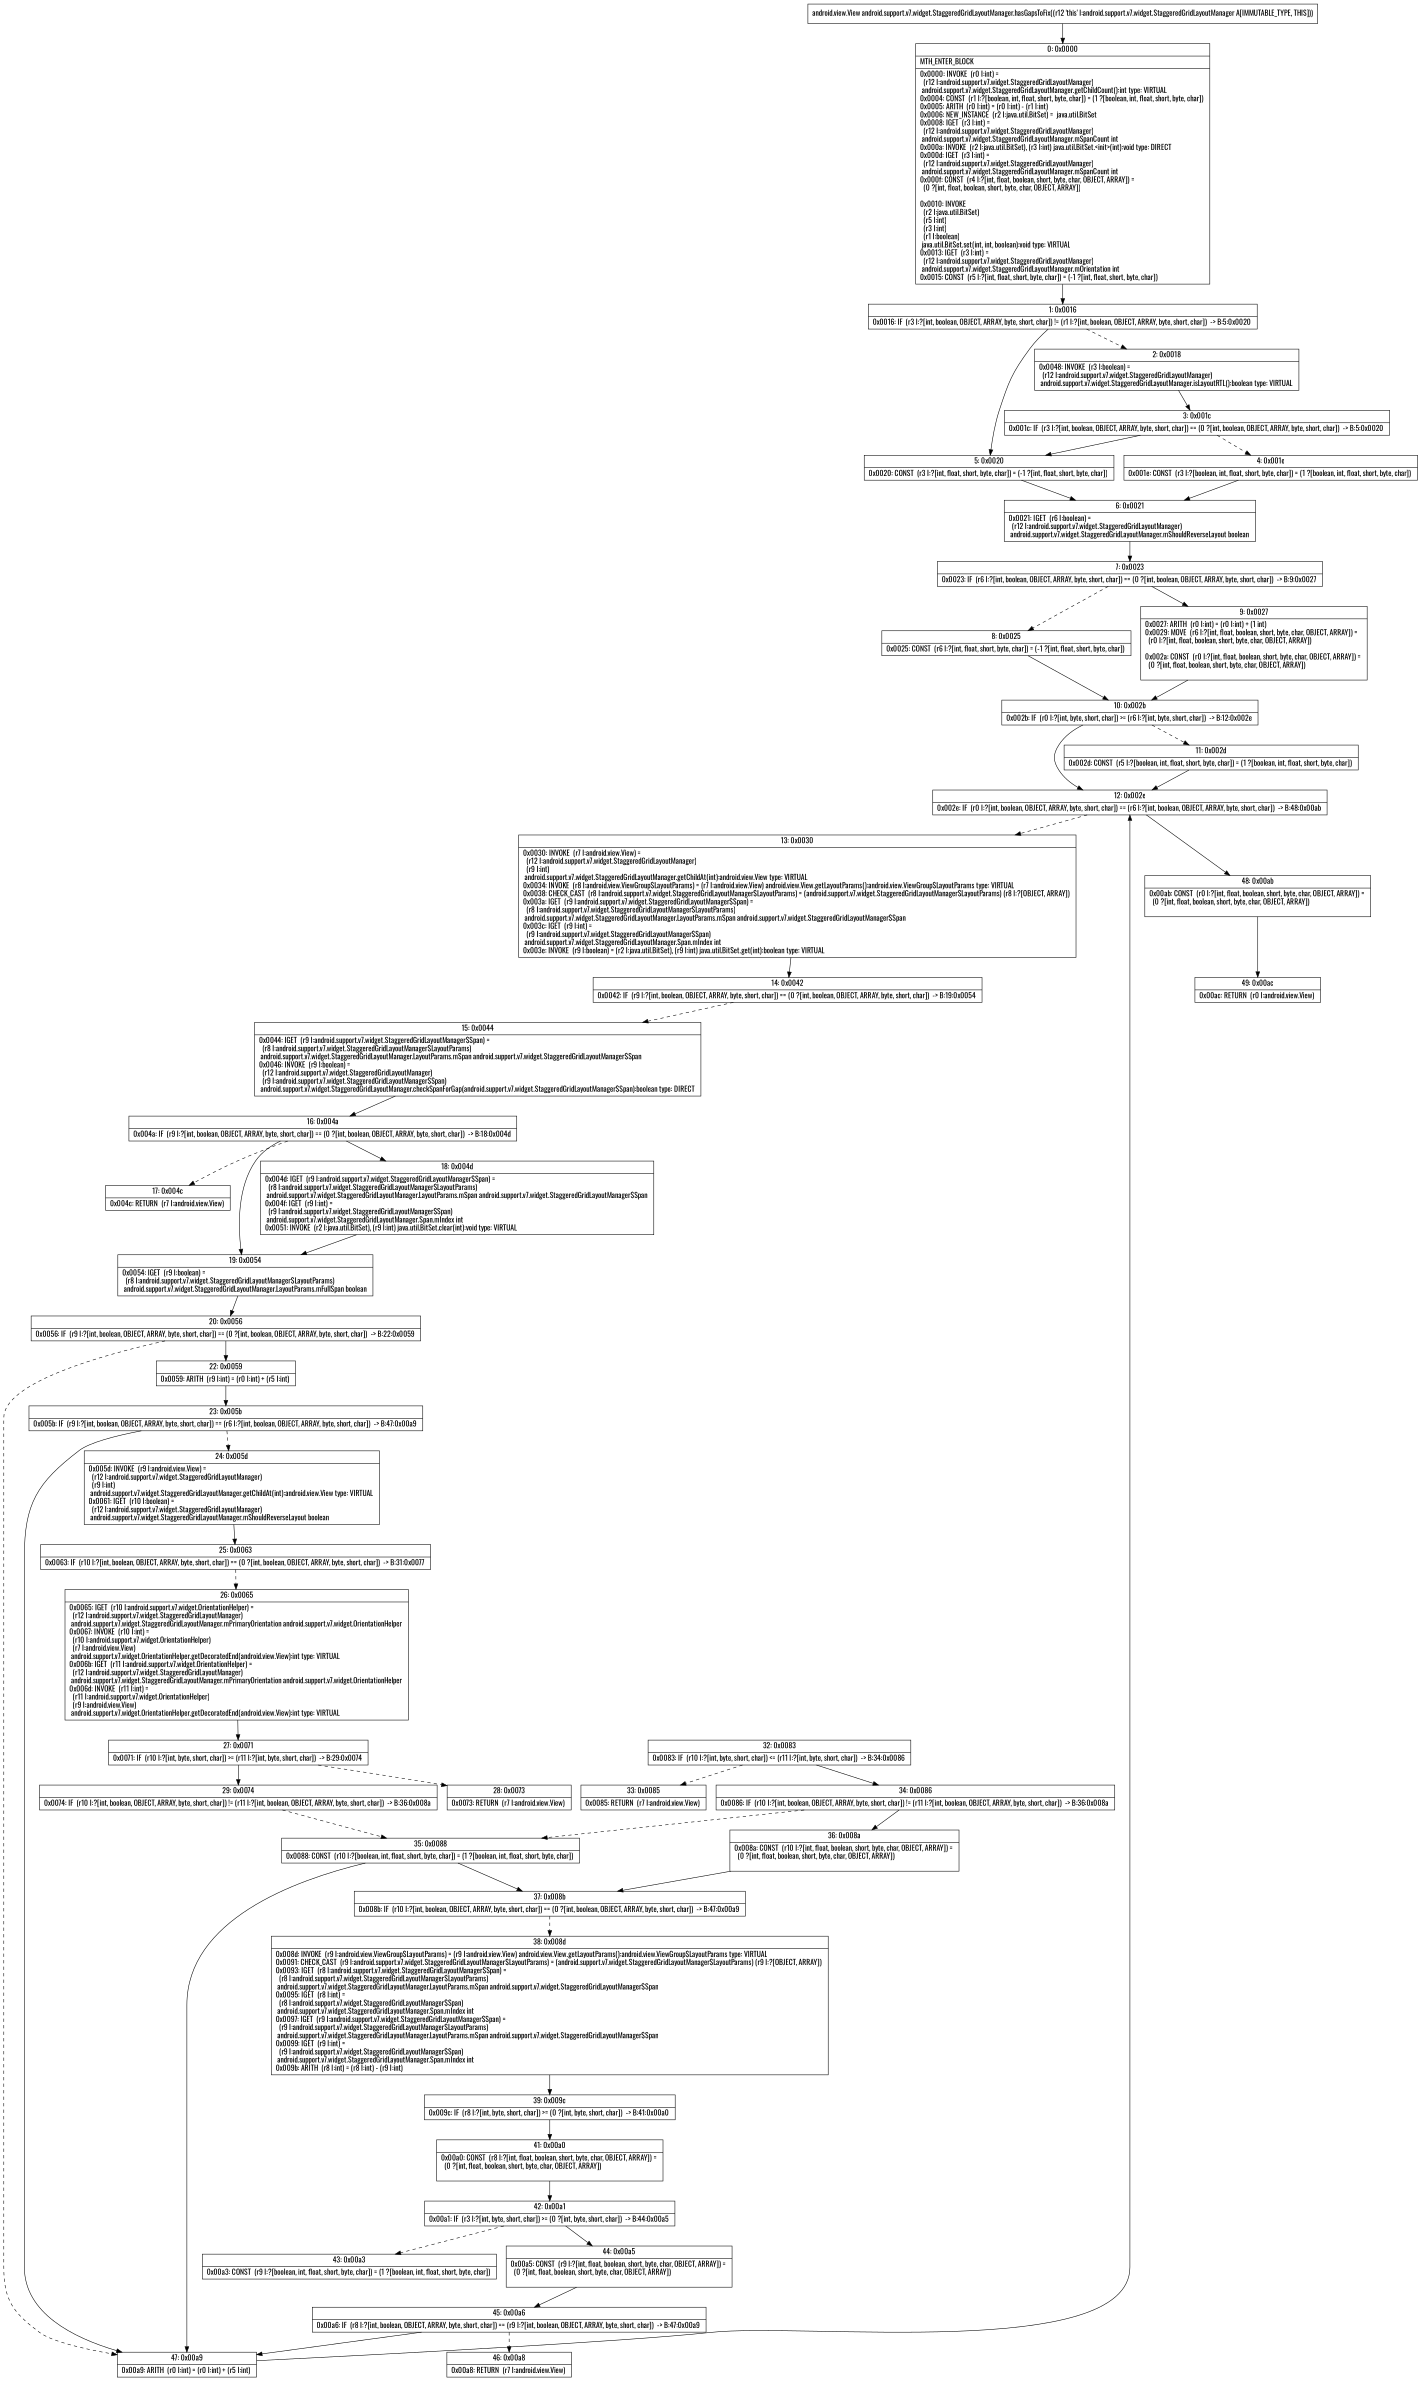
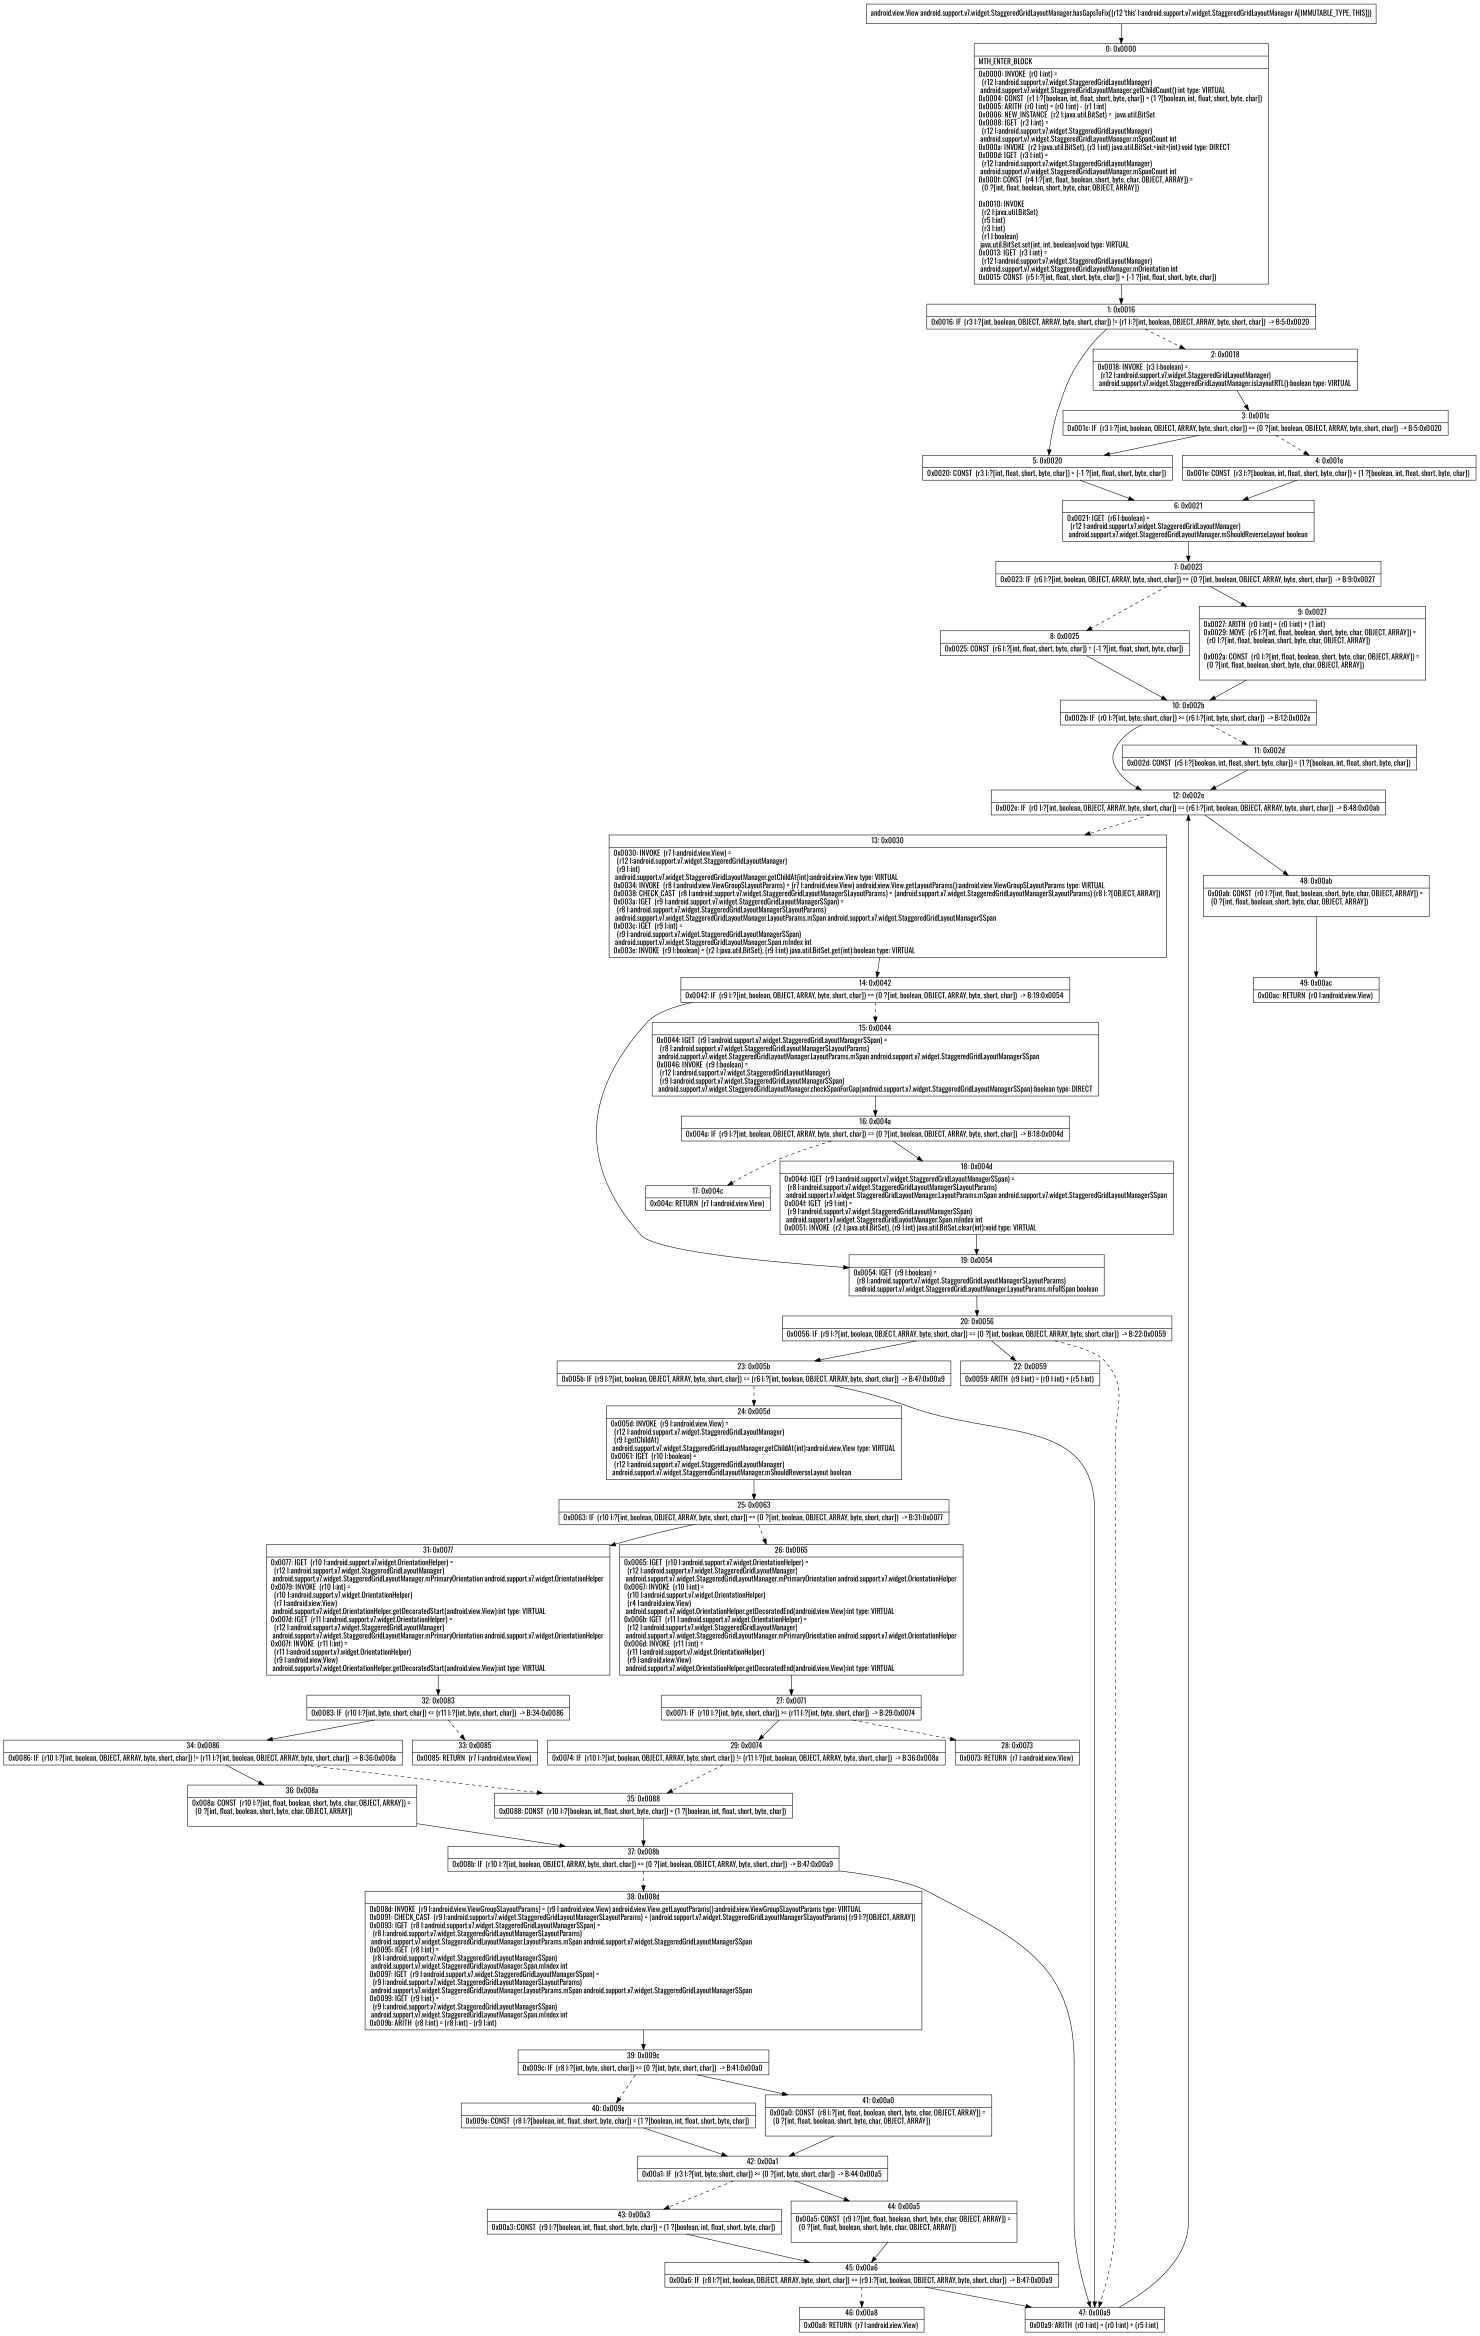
node "2: 0x0018": text "0x0048: INVOKE  (r3 I:boolean) =" -> "0x0018: INVOKE  (r3 I:boolean) ="
edge "16: 0x004a" -> "19: 0x0054": now "14: 0x0042" -> "19: 0x0054"
edge "22: 0x0059" -> "23: 0x005b": now "20: 0x0056" -> "23: 0x005b"
node "24: 0x005d": text "(r9 I:int)" -> "(r9 I:getChildAt)"
node "31: 0x0077": added
node "26: 0x0065": text "(r7 I:android.view.View)" -> "(r4 I:android.view.View)"
edge "35: 0x0088" -> "47: 0x00a9": now "37: 0x008b" -> "47: 0x00a9"
node "40: 0x009e": added
edge "43: 0x00a3" -> "45: 0x00a6": added
